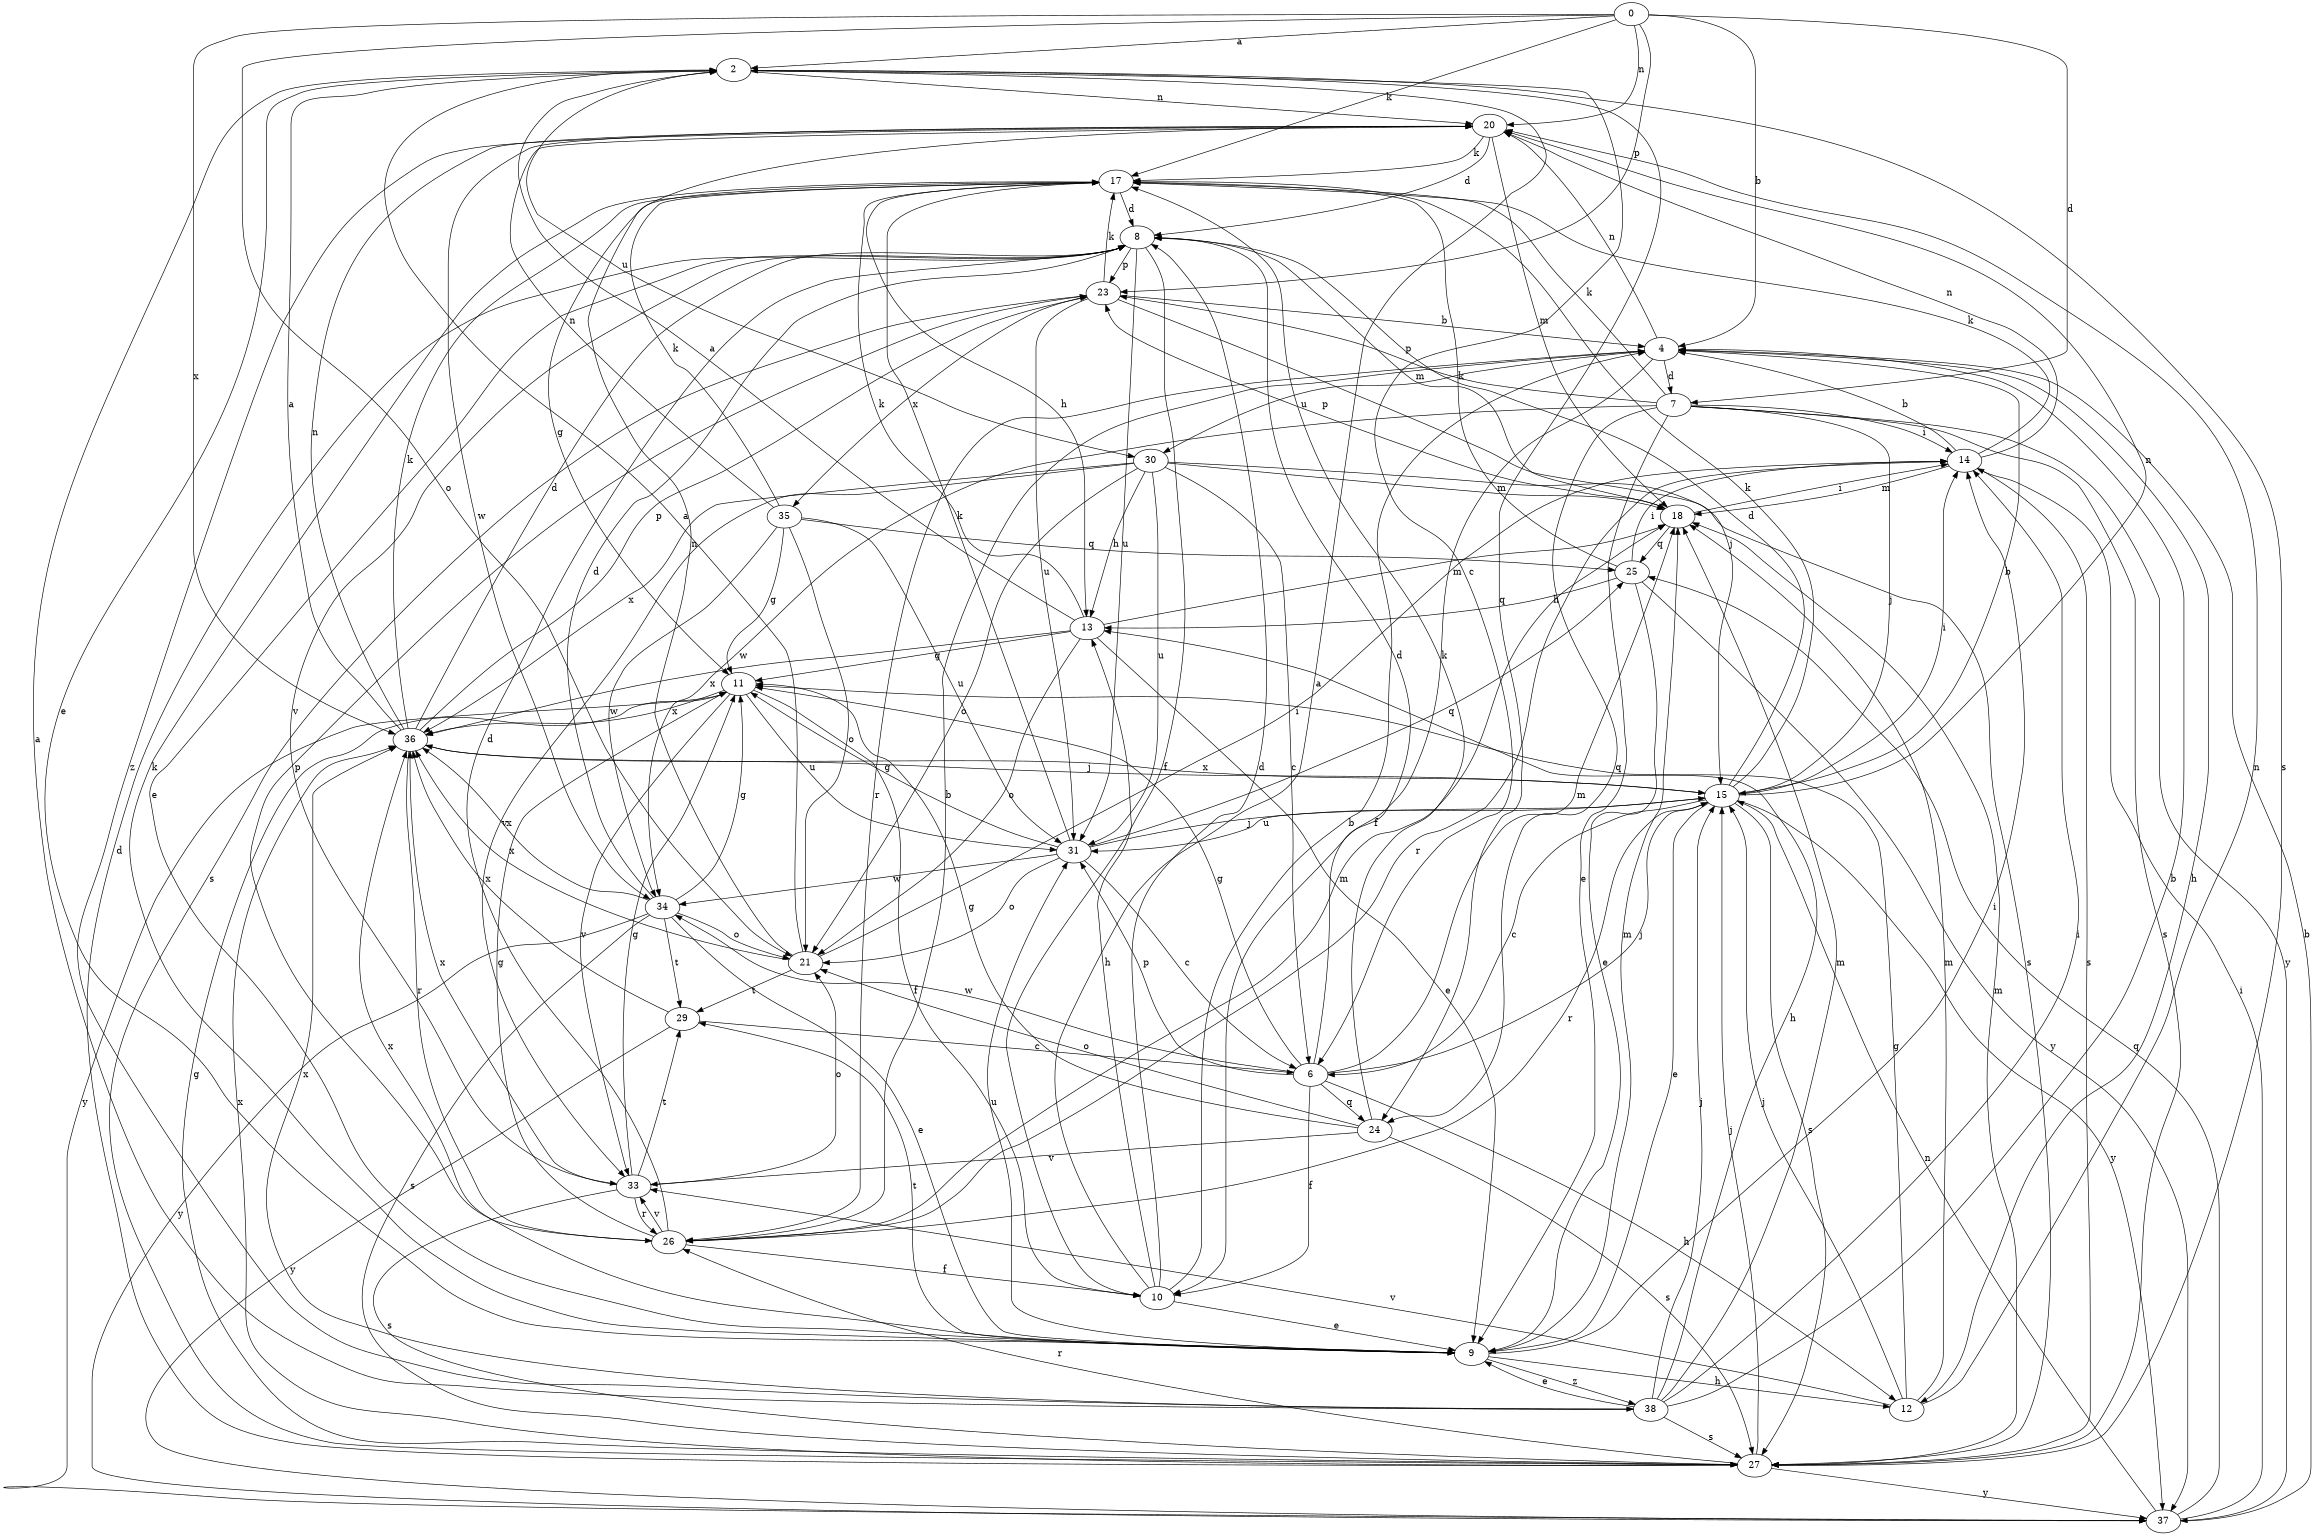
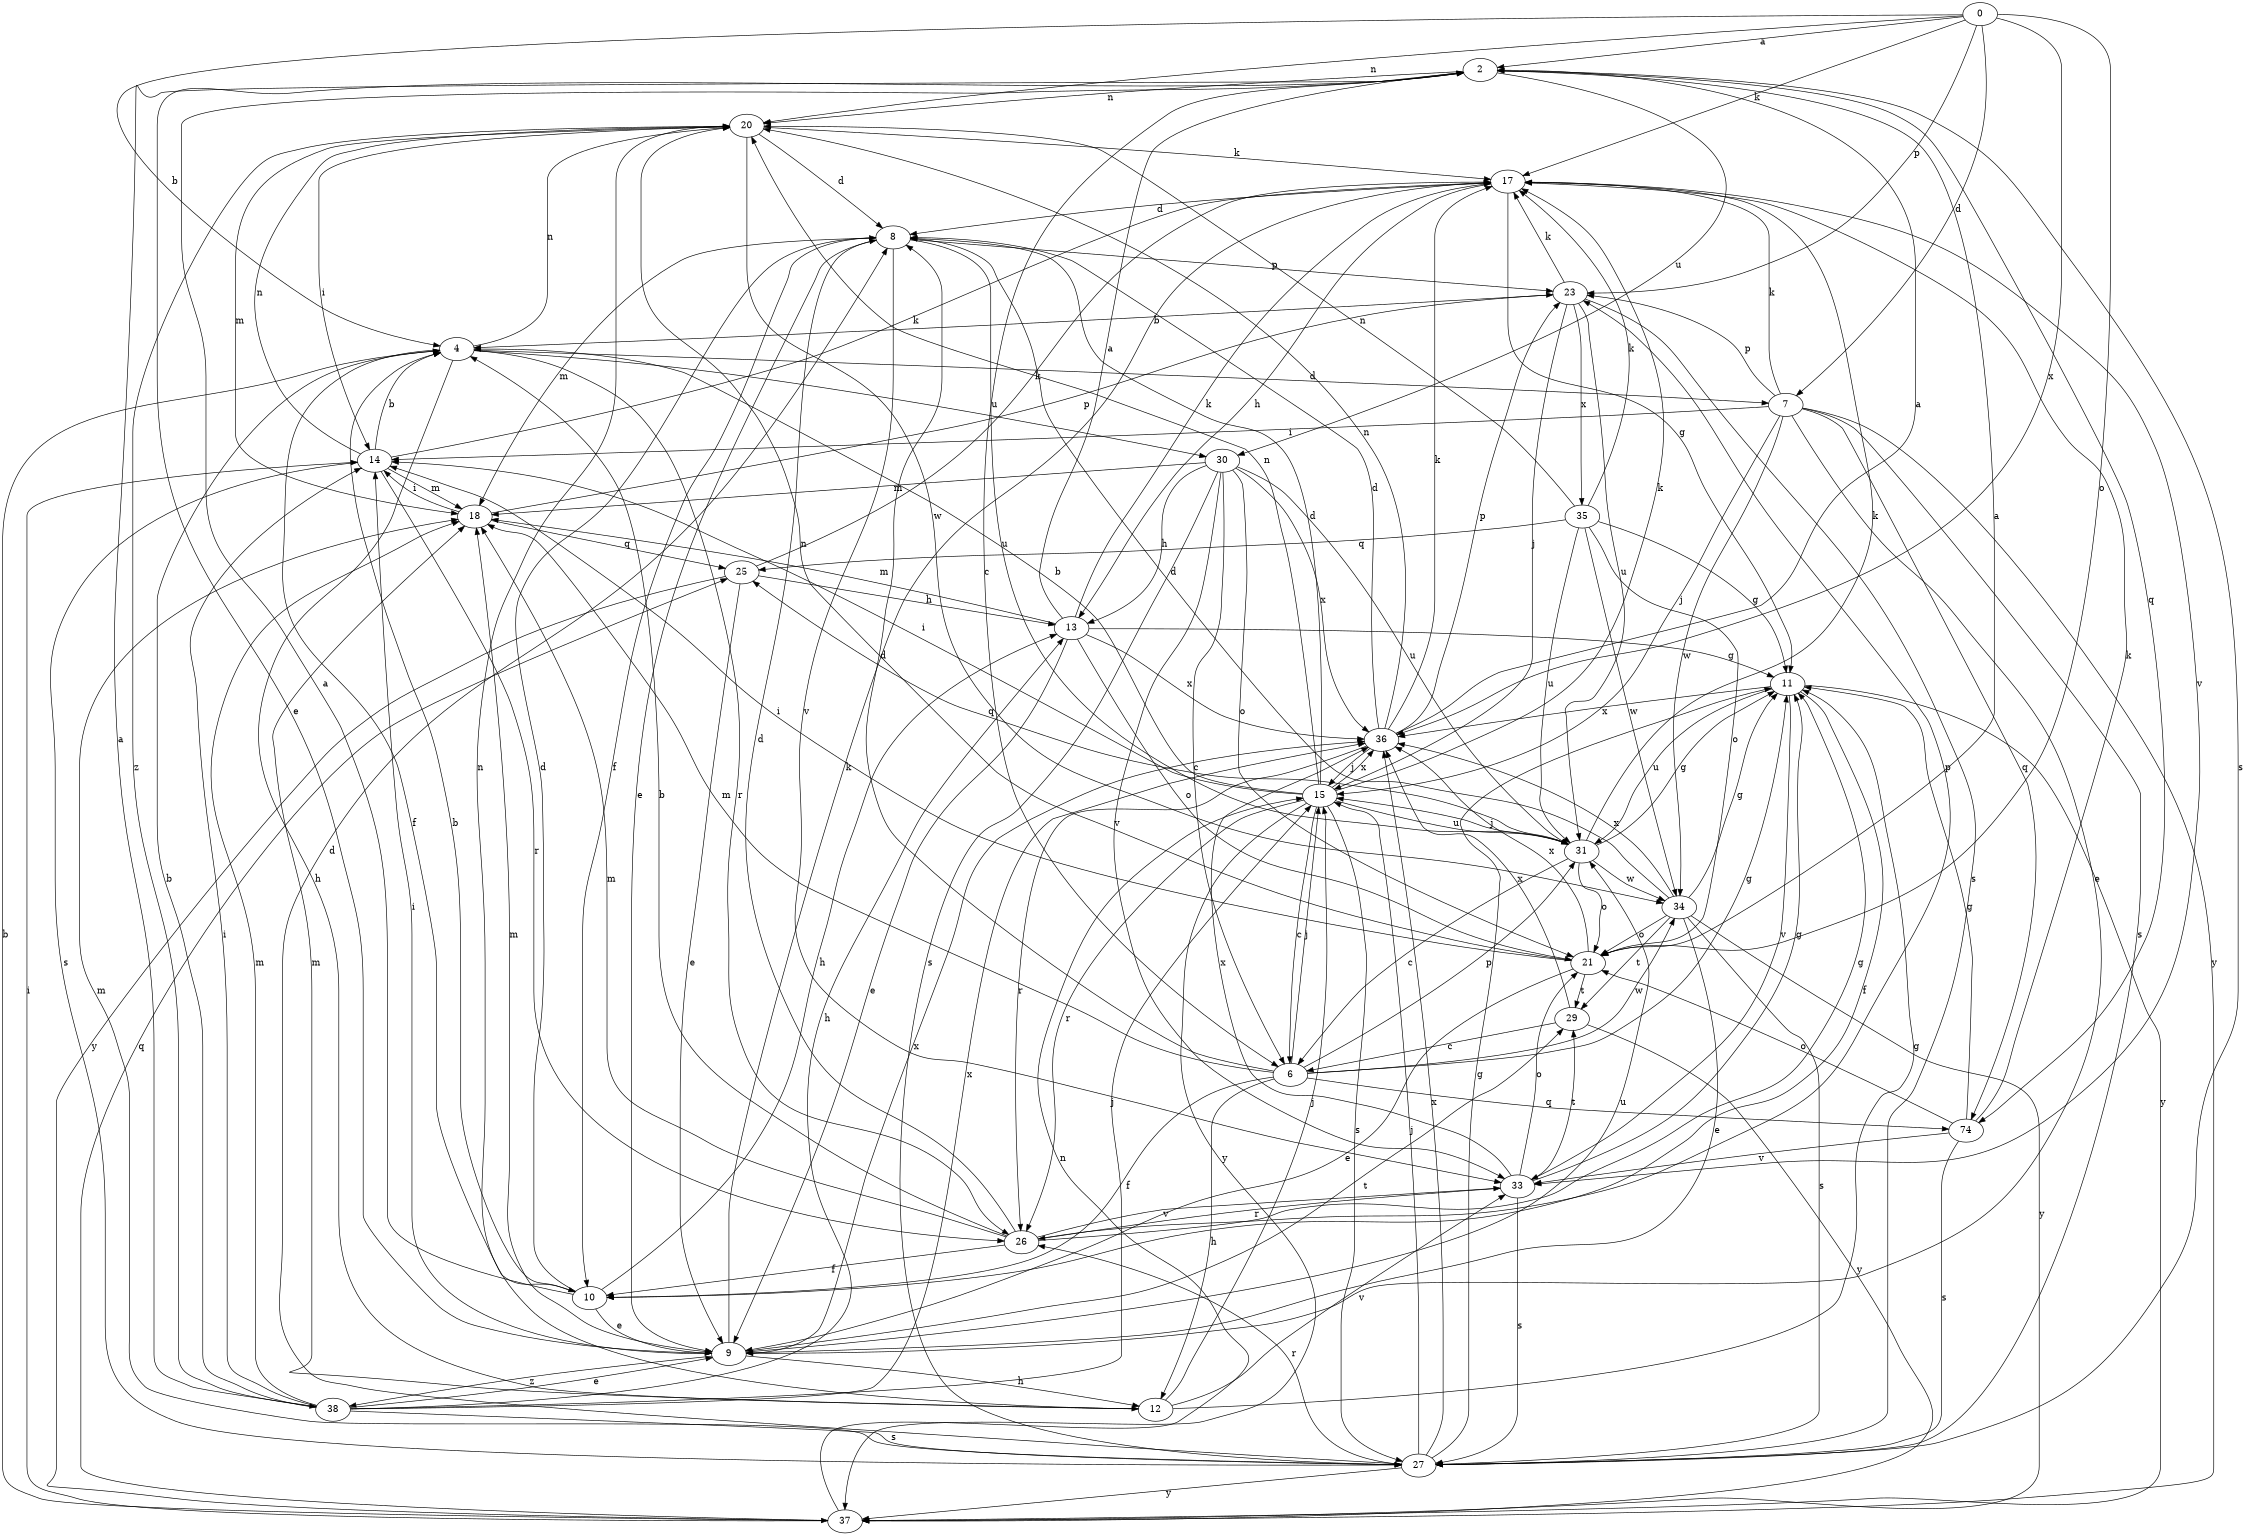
edge "25" -> "14": now "20" -> "14"
edge "17" -> "33": added, label "v"
edge "15" -> "9": now "21" -> "9"
node "24": label "24" -> "74"
